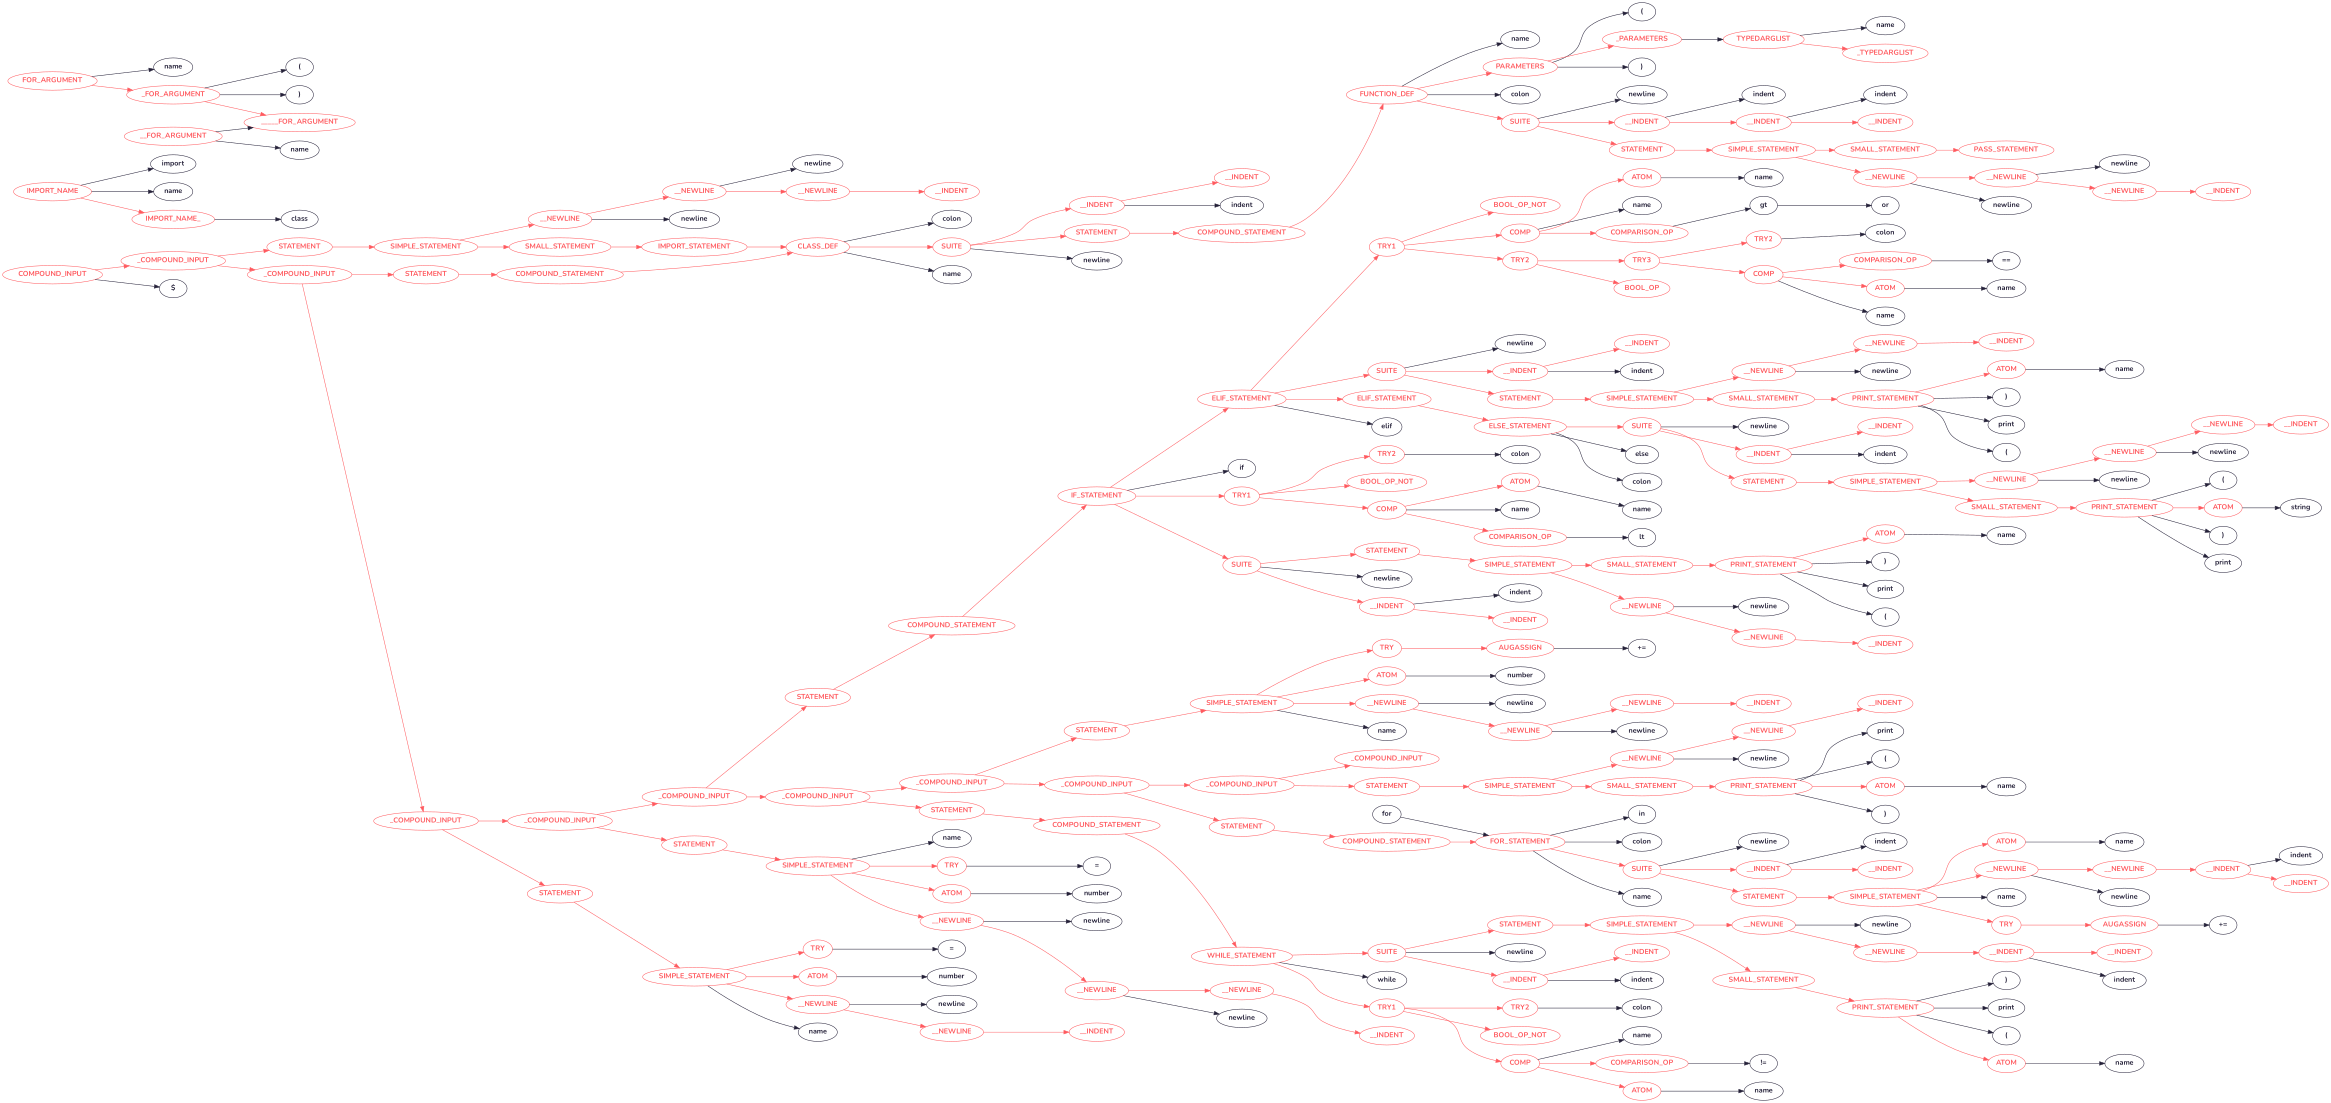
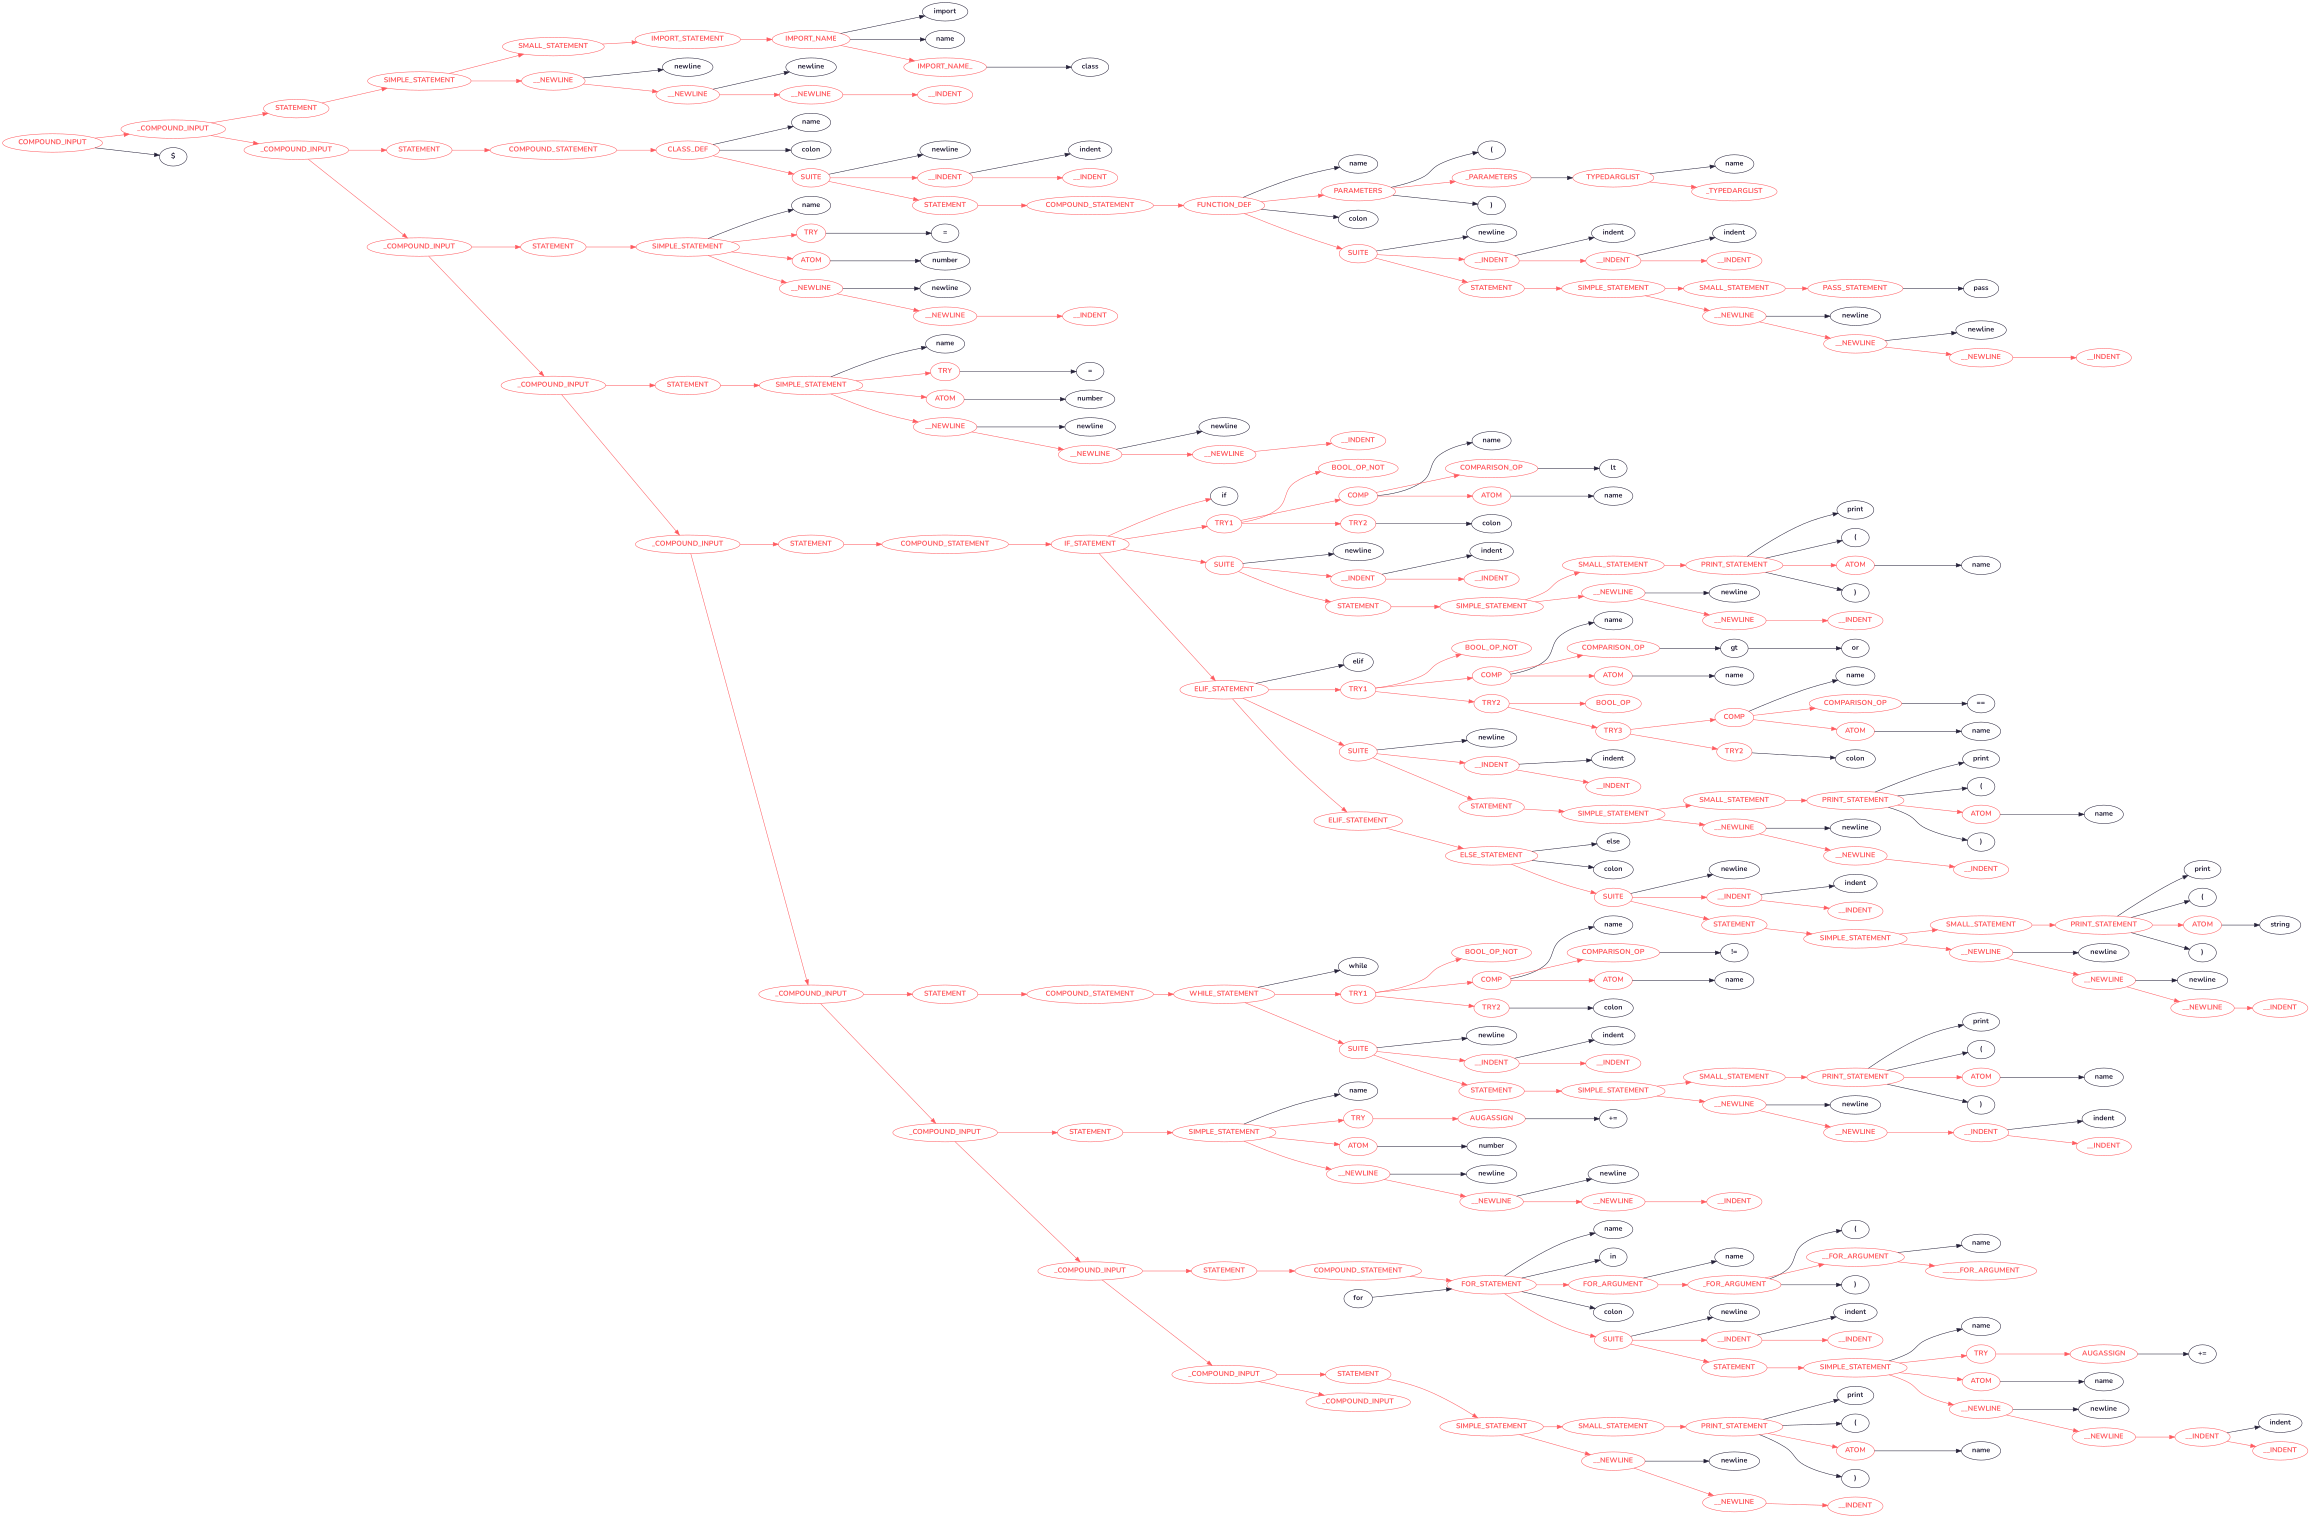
edge "_FOR_ARGUMENT" -> "_____FOR_ARGUMENT": now "_FOR_ARGUMENT" -> "__FOR_ARGUMENT"
edge "__FOR_ARGUMENT" -> "_____FOR_ARGUMENT": color #242038 -> #ff595e
edge "IMPORT_STATEMENT" -> "CLASS_DEF": now "IMPORT_STATEMENT" -> "IMPORT_NAME"
node "pass": added
edge "IF_STATEMENT" -> "if": color #242038 -> #ff595e
edge "FOR_STATEMENT" -> "FOR_ARGUMENT": added
